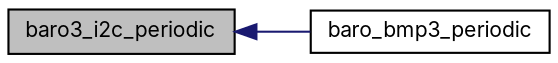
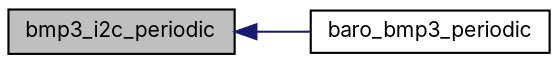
node "baro3_i2c_periodic": label "baro3_i2c_periodic" -> "bmp3_i2c_periodic"
